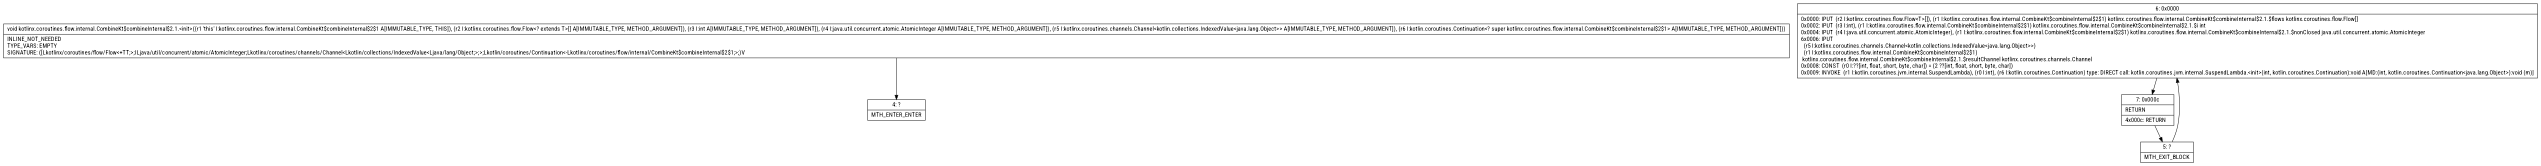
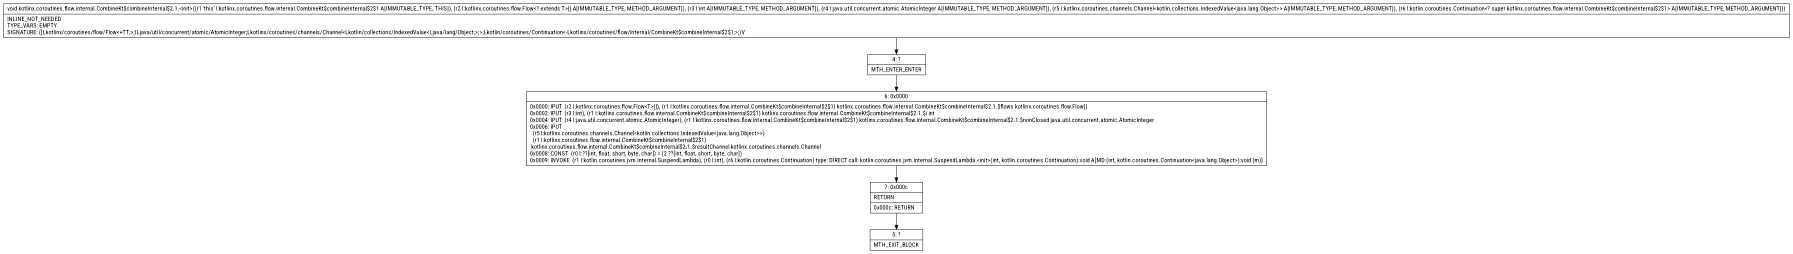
node "6: 0x0000": text "6x0006: IPUT" -> "0x0006: IPUT"
edge "5: ?" -> "6: 0x0000": now "4: ?" -> "6: 0x0000"
node "7: 0x000c": text "4x000c: RETURN" -> "0x000c: RETURN"
